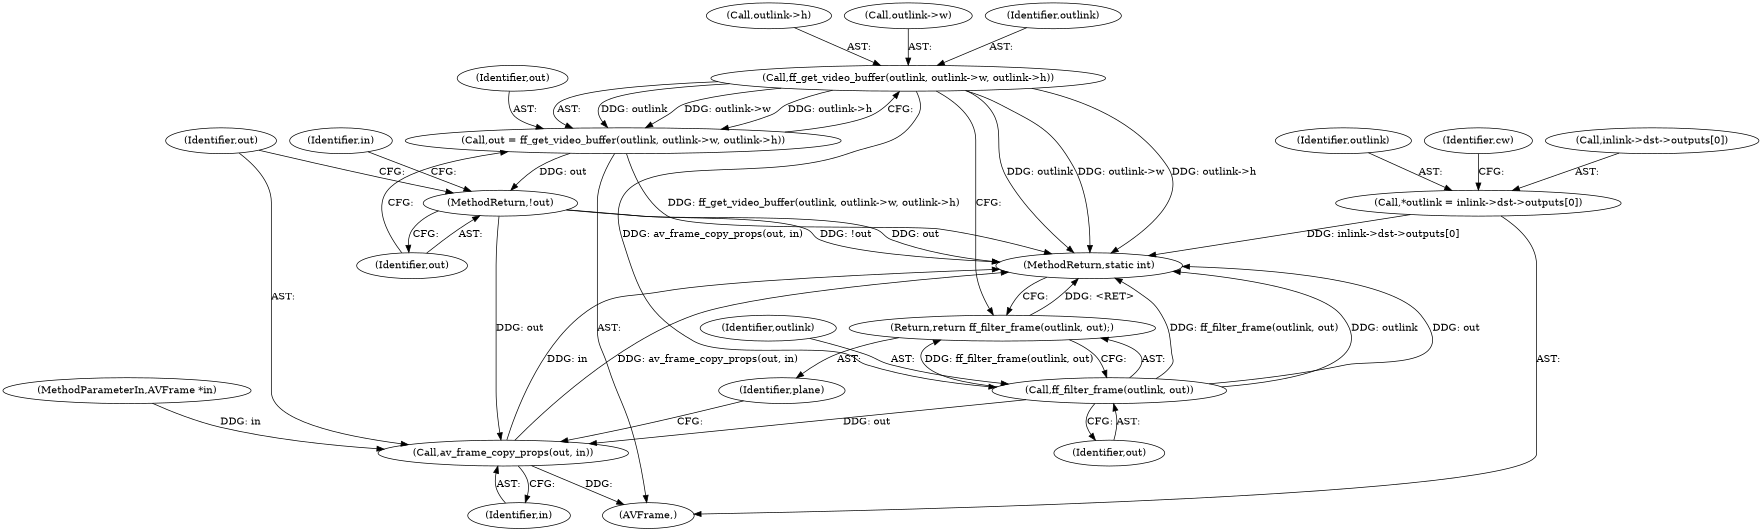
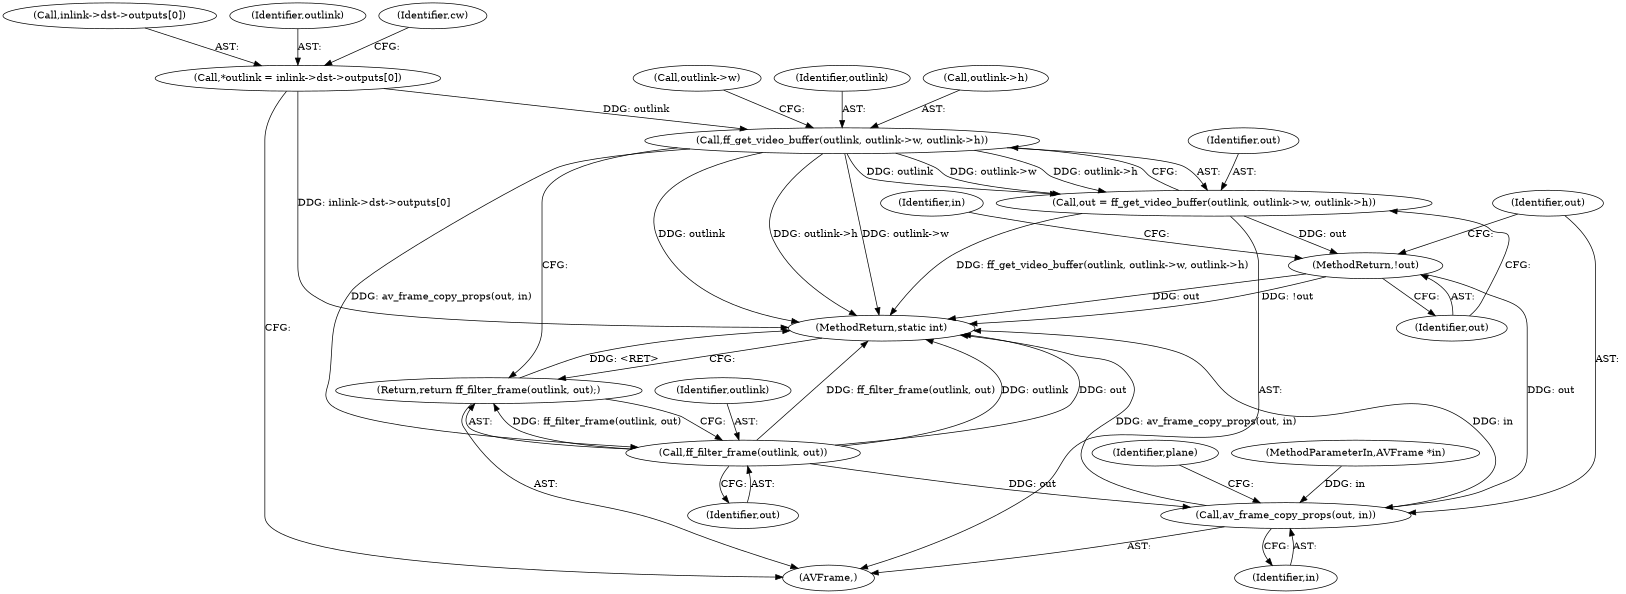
edge "(Call,outlink->w)" -> "(Call,ff_get_video_buffer(outlink, outlink->w, outlink->h))": label "AST: " -> "CFG: "
edge "(Call,*outlink = inlink->dst->outputs[0])" -> "(Call,ff_get_video_buffer(outlink, outlink->w, outlink->h))": added, label "DDG: outlink"
edge "(Return,return ff_filter_frame(outlink, out);)" -> "(Identifier,plane)": now "(Return,return ff_filter_frame(outlink, out);)" -> "(AVFrame,)"
edge "(Call,*outlink = inlink->dst->outputs[0])" -> "(AVFrame,)": label "AST: " -> "CFG: "
edge "(Call,av_frame_copy_props(out, in))" -> "(AVFrame,)": label "DDG: " -> "AST: "
